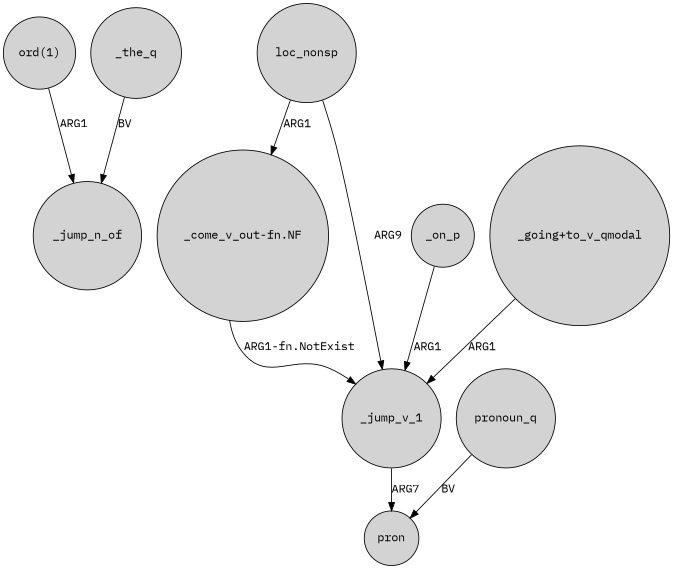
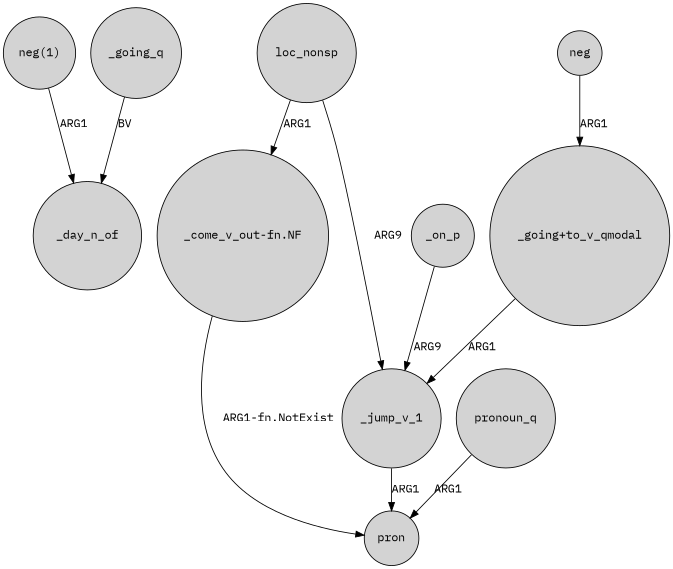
node "ord(1)": label "ord(1)" -> "neg(1)"
node "_the_q": label "_the_q" -> "_going_q"
node "neg": added
node "_jump_n_of": label "_jump_n_of" -> "_day_n_of"
edge "_on_p" -> "_jump_v_1": label "ARG1" -> "ARG9"
edge "_come_v_out-fn.NF" -> "_jump_v_1": now "_come_v_out-fn.NF" -> "pron"
edge "_jump_v_1" -> "pron": label "ARG7" -> "ARG1"
edge "pronoun_q" -> "pron": label "BV" -> "ARG1"
